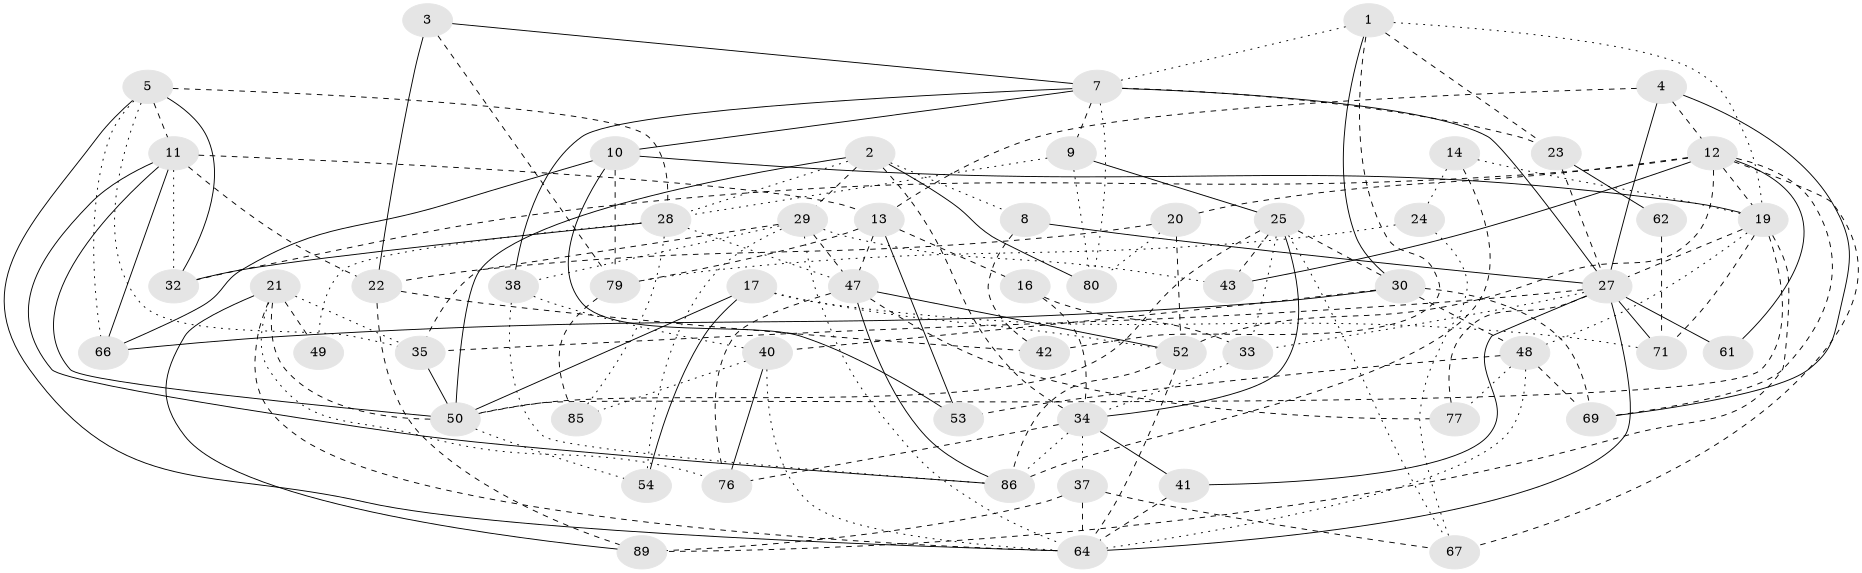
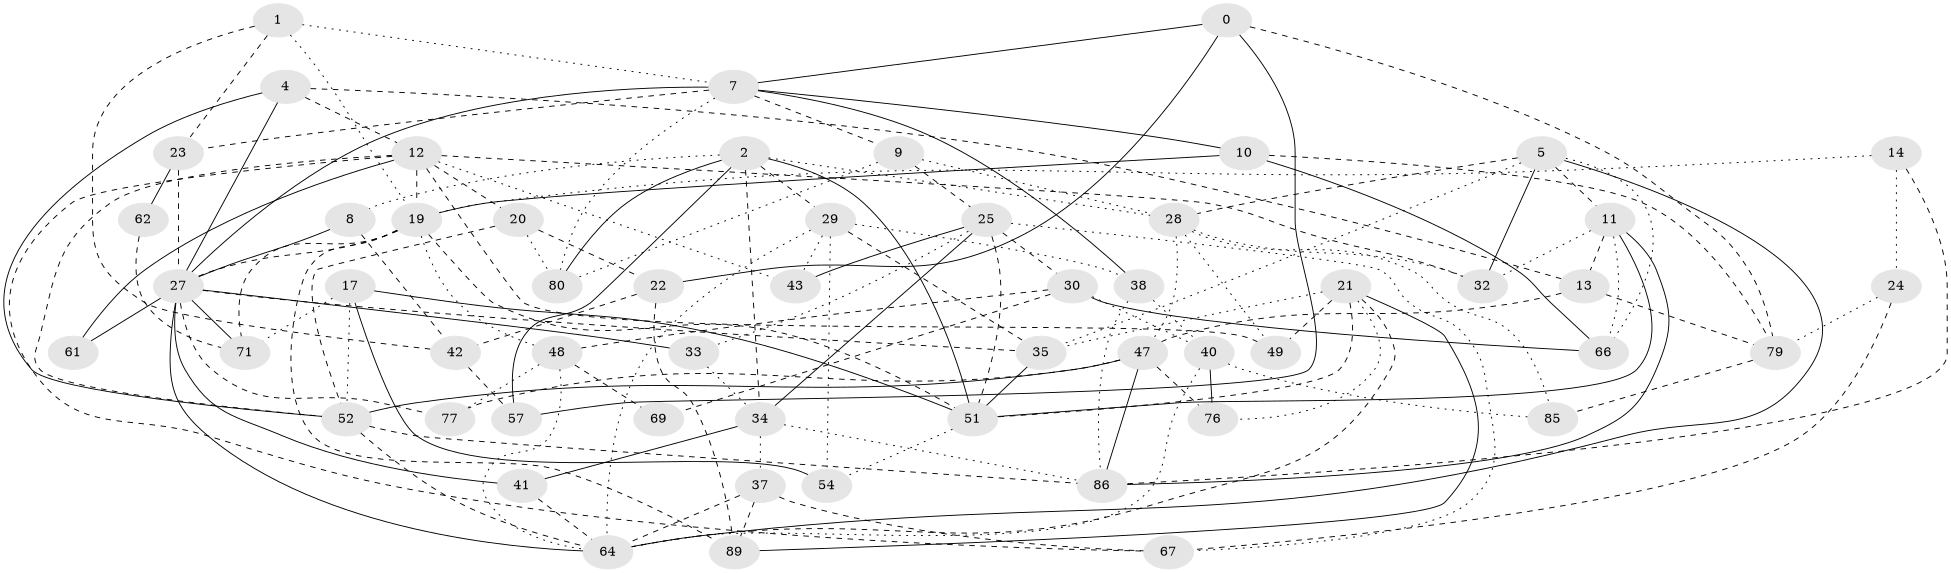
node "3": label "3" -> "0"
edge "1" -- "30": removed
edge "9" -- "25": style solid -> dashed
edge "11" -- "22": removed
edge "12" -- "43": style solid -> dotted
edge "28" -- "32": style solid -> dotted
edge "11" -- "66": style solid -> dotted
edge "29" -- "47": removed
edge "25" -- "43": style dashed -> solid
node "16": removed
edge "4" -- "69": now "4" -- "52"
edge "27" -- "33": style dotted -> solid
edge "12" -- "69": now "12" -- "49"
edge "30" -- "40": style dashed -> dotted
edge "24" -- "67": style dotted -> dashed
node "50": label "50" -> "51"
node "57": added
node "53": removed
edge "34" -- "76": removed
